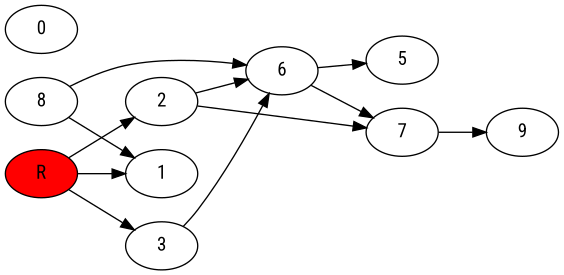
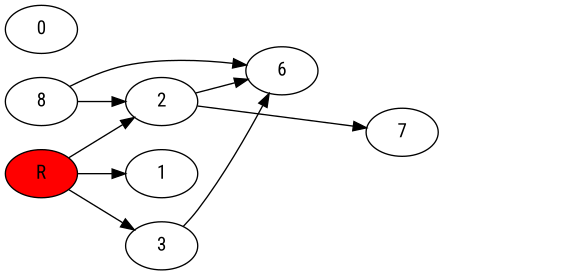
node "5": removed
edge "6" -> "7": removed
edge "8" -> "1": now "8" -> "2"
node "9": removed
